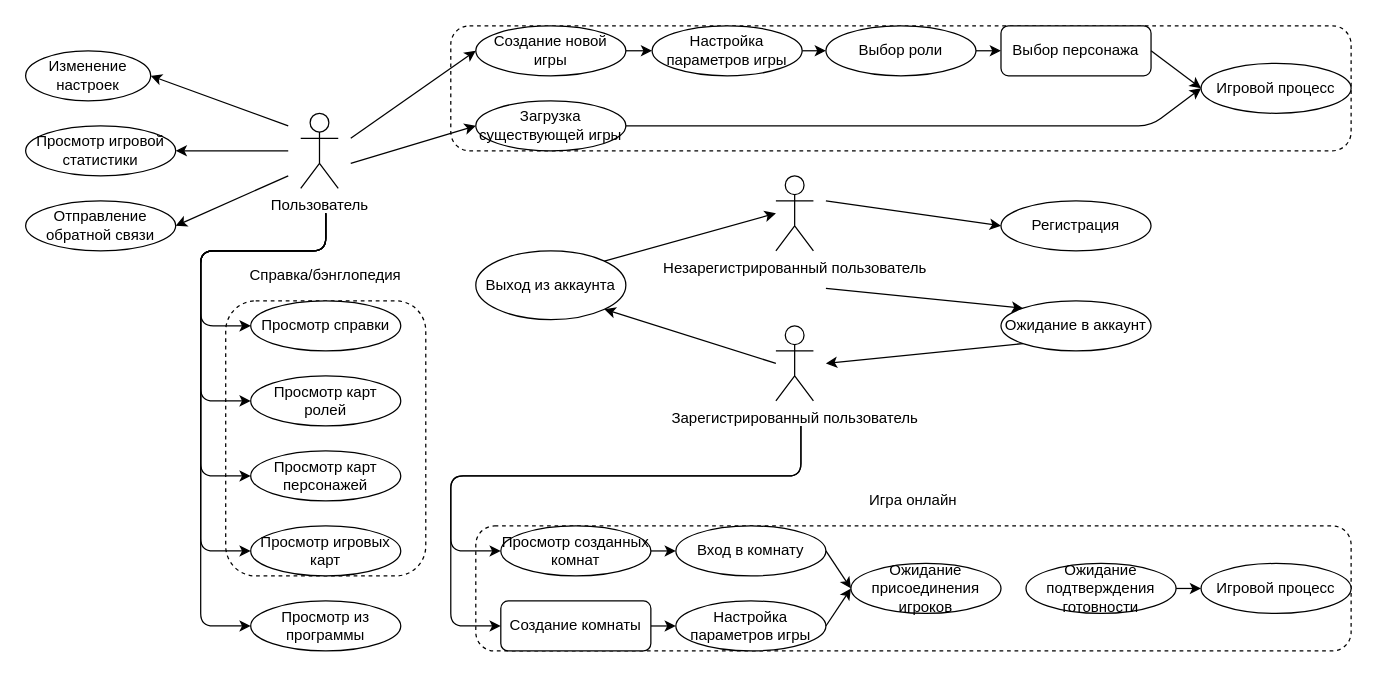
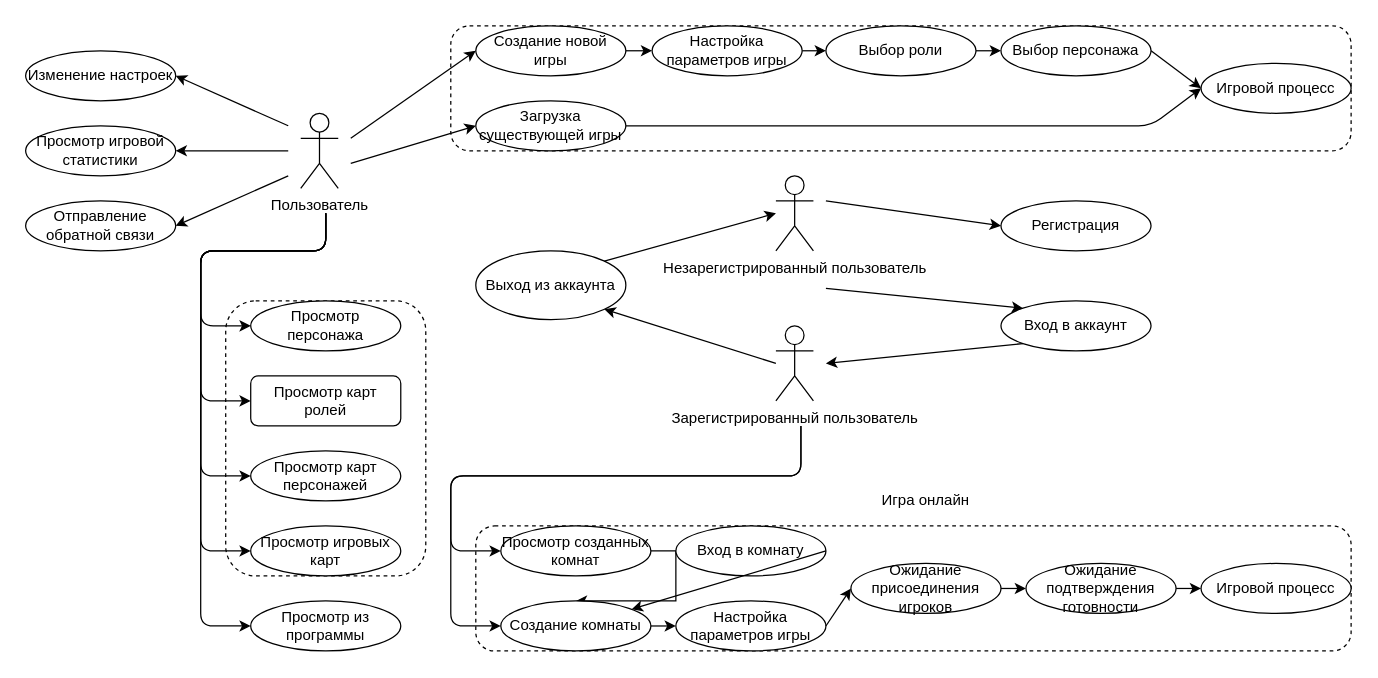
node "Выбор персонажа": shape rounded rectangle -> ellipse
node "Изменение настроек": size 125x50 -> 150x50
node "Справка/бэнглопедия": removed
node "Просмотр справки": label "Просмотр справки" -> "Просмотр персонажа"
node "Ожидание в аккаунт": label "Ожидание в аккаунт" -> "Вход в аккаунт"
node "Просмотр карт ролей": shape ellipse -> rounded rectangle
node "Игра онлайн": moved (913, 501) -> (926, 501)
edge "Просмотр созданных комнат" -> "Вход в комнату": now "Просмотр созданных комнат" -> "Создание комнаты"
edge "Вход в комнату" -> "Ожидание присоединения игроков": now "Вход в комнату" -> "Создание комнаты"
edge "Ожидание присоединения игроков" -> "Ожидание подтверждения готовности": added
node "Создание комнаты": shape rounded rectangle -> ellipse
